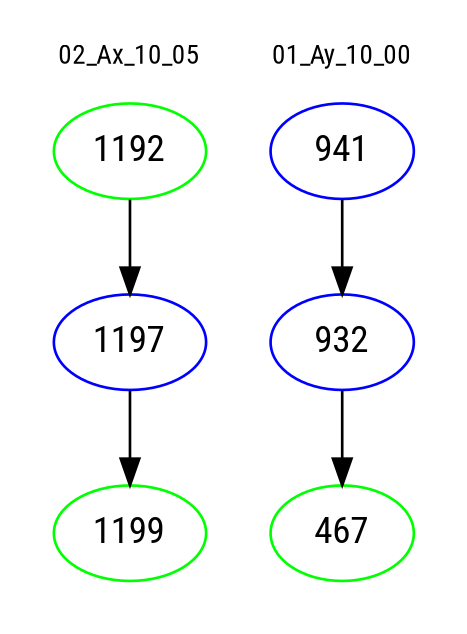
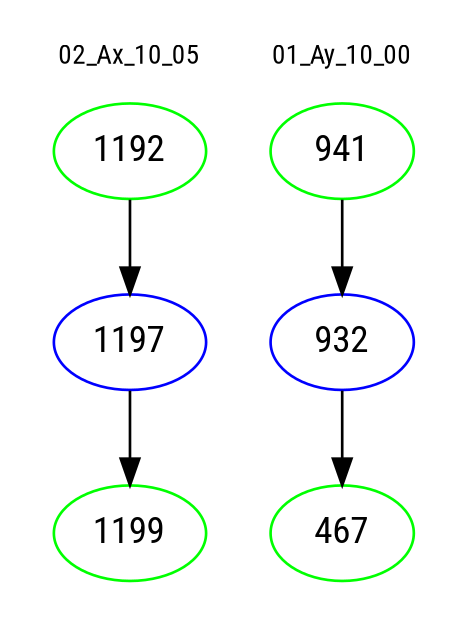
node "941": color blue -> green
